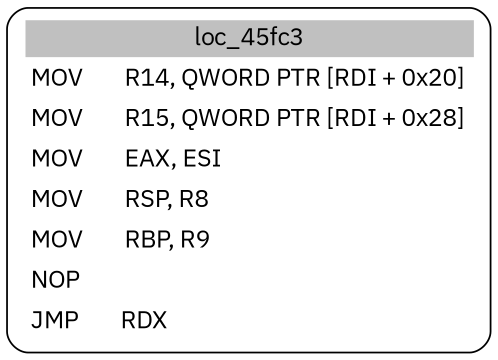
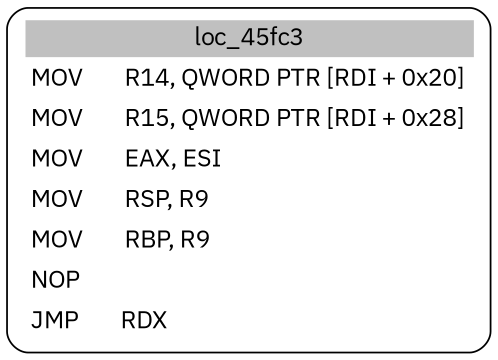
node "loc_45fc3": text "MOV        RSP, R8" -> "MOV        RSP, R9"
